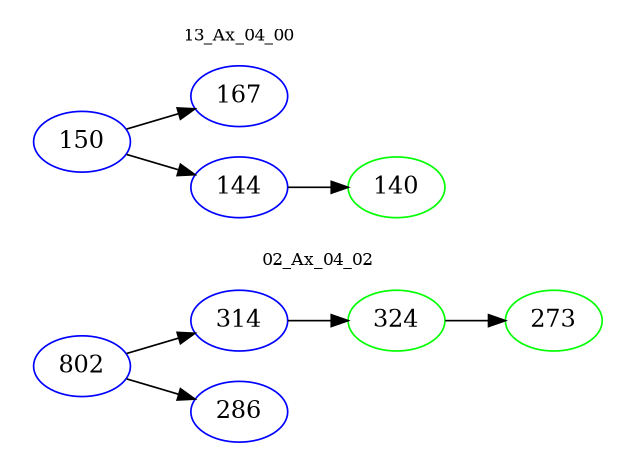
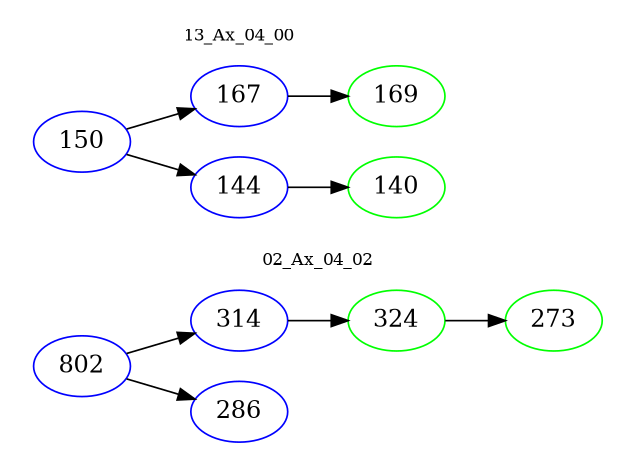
node "169": added
